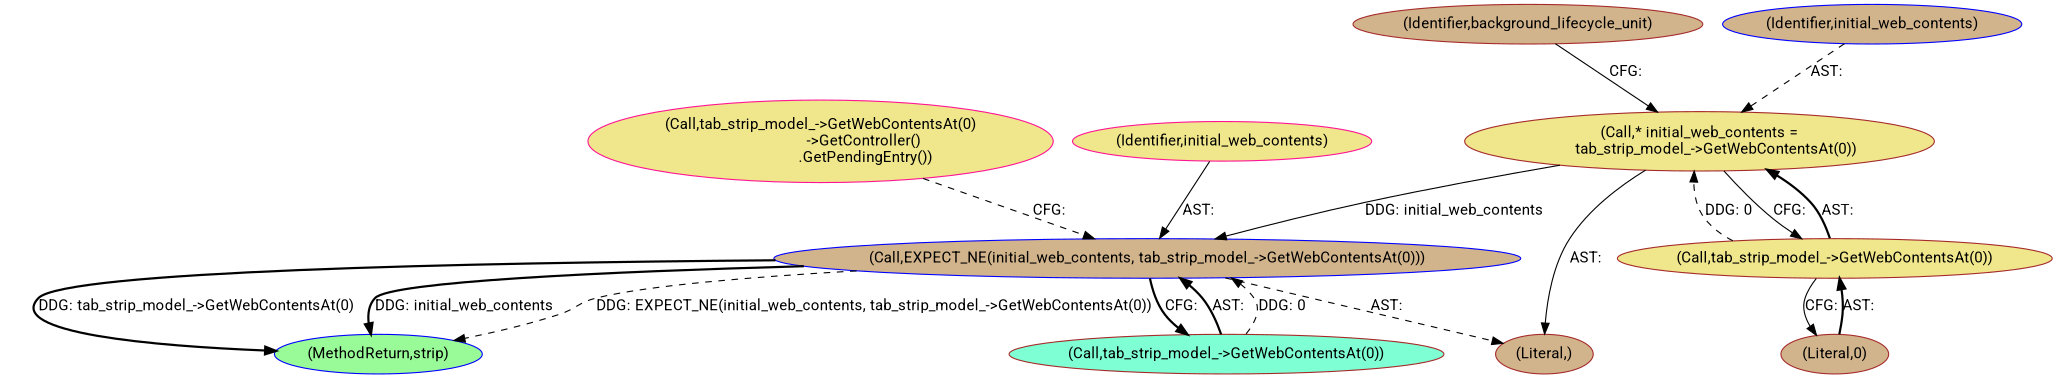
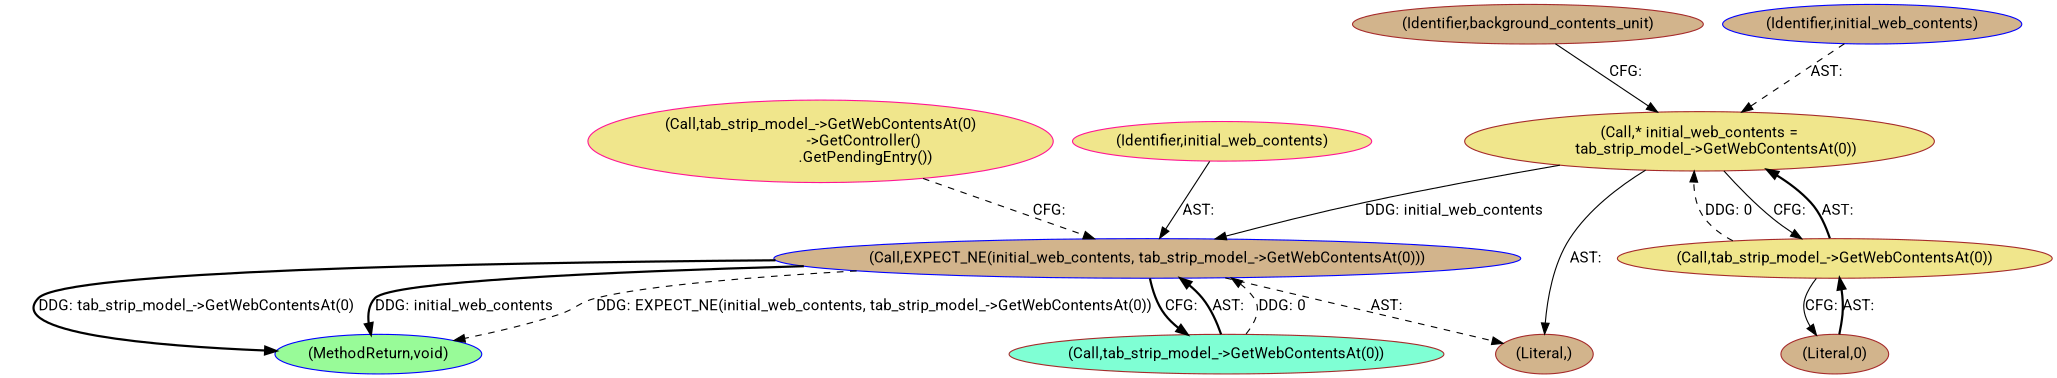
node "(Identifier,background_lifecycle_unit)": label "(Identifier,background_lifecycle_unit)" -> "(Identifier,background_contents_unit)"
node "(MethodReturn,strip)": label "(MethodReturn,strip)" -> "(MethodReturn,void)"
